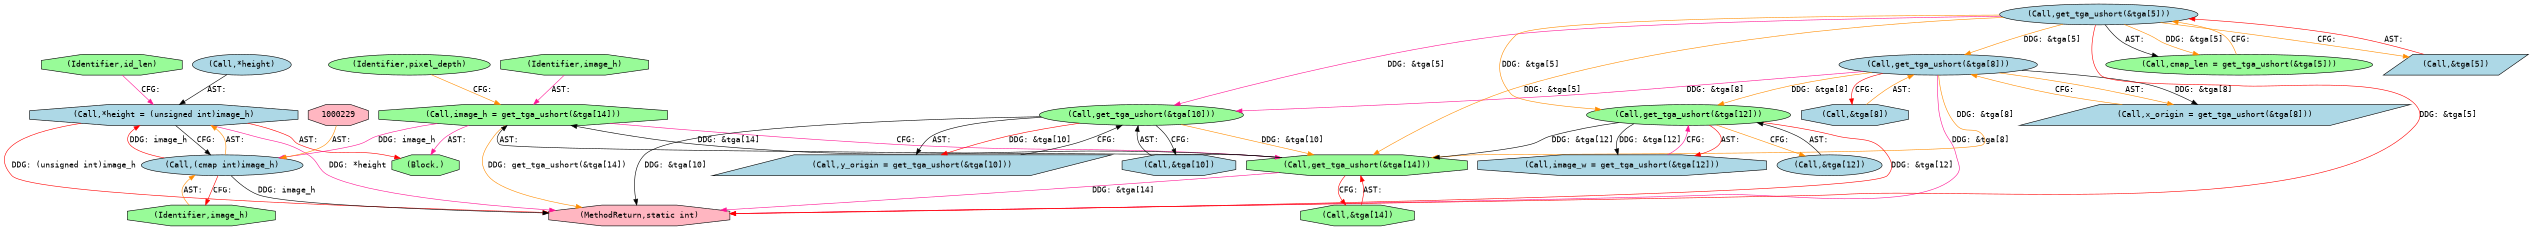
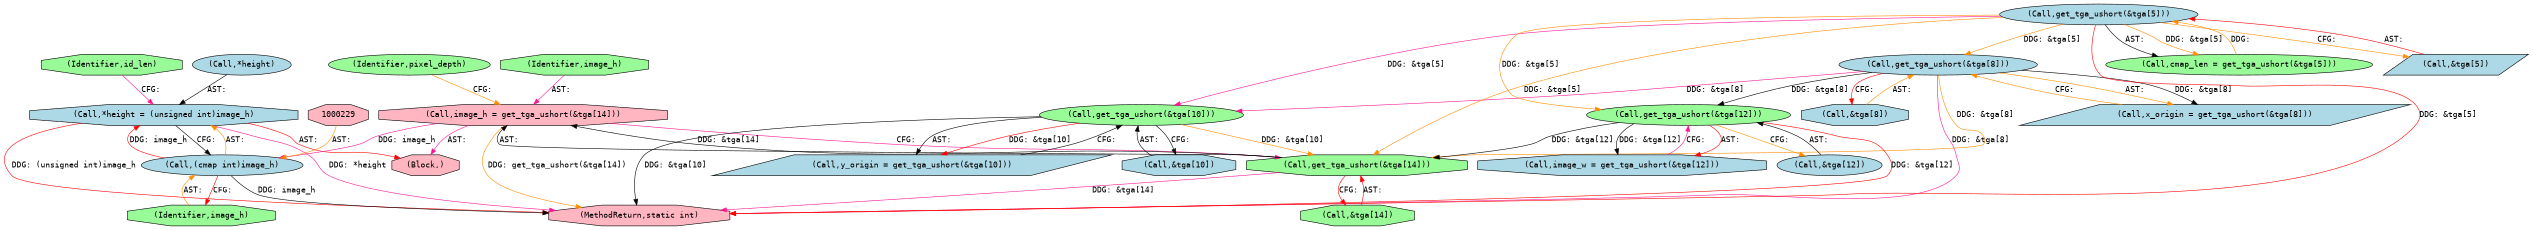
edge "(Call,cmap_len = get_tga_ushort(&tga[5]))" -> "(Call,get_tga_ushort(&tga[5]))": label "CFG: " -> "DDG: "
edge "(Call,get_tga_ushort(&tga[8]))" -> "(Call,get_tga_ushort(&tga[12]))": color darkorange -> black
node "(Call,image_h = get_tga_ushort(&tga[14]))": fillcolor palegreen -> lightpink
node "(Block,)": fillcolor palegreen -> lightpink
